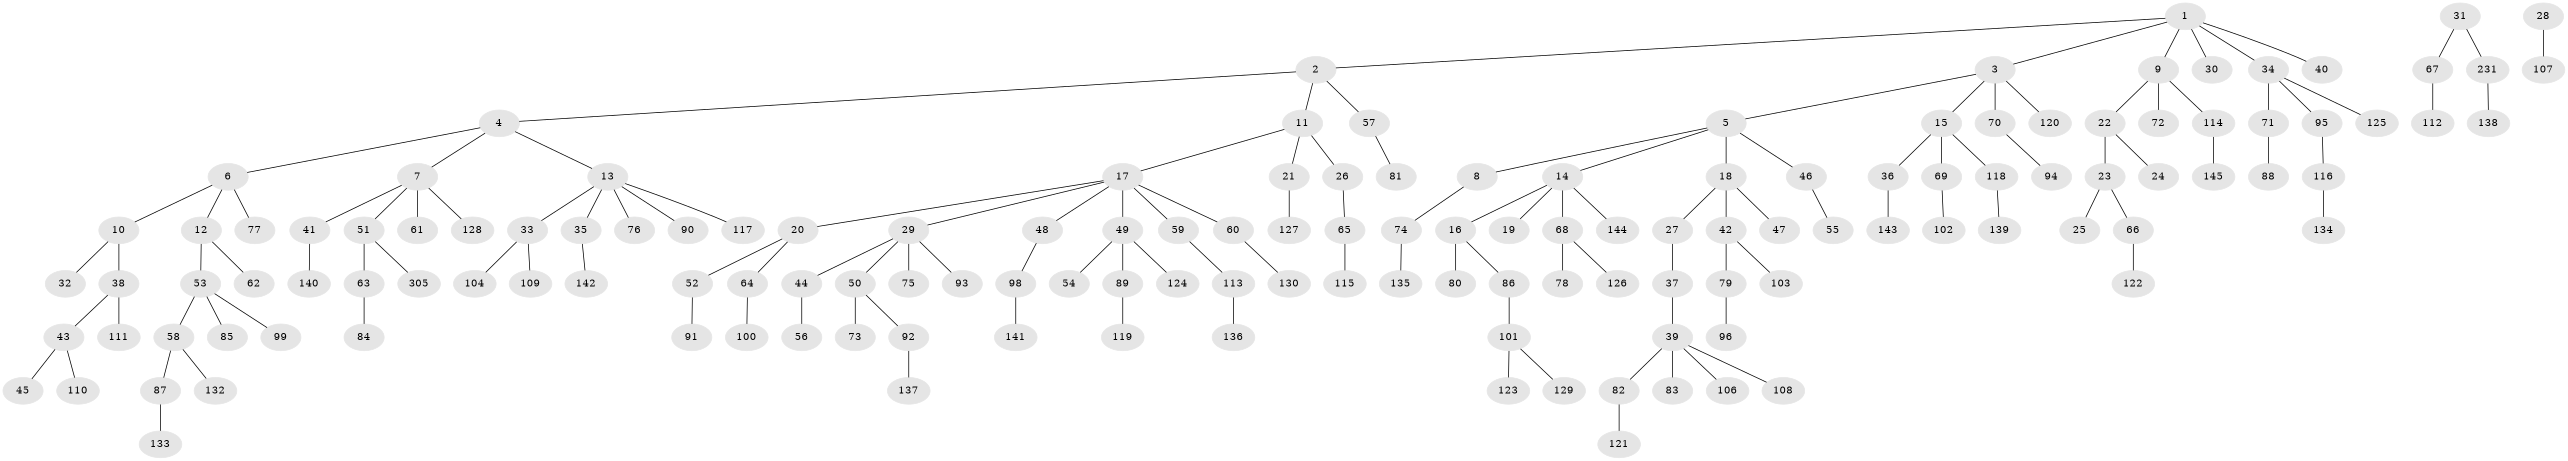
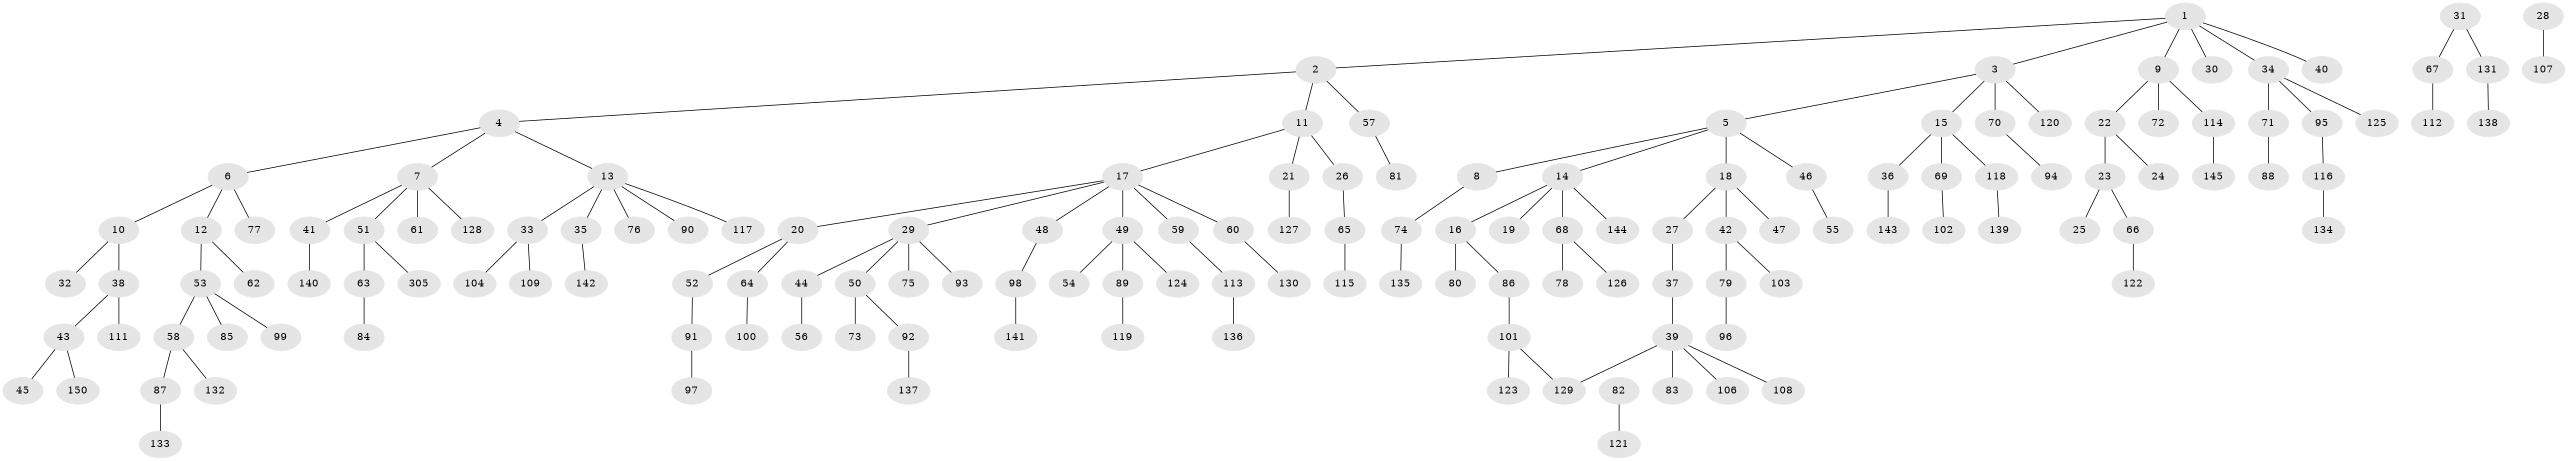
node "231": label "231" -> "131"
edge "39" -- "82": now "39" -- "129"
node "110": label "110" -> "150"
node "97": added
